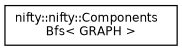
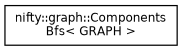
node "nifty::nifty::Components Bfs< GRAPH >": label "nifty::nifty::Components Bfs< GRAPH >" -> "nifty::graph::Components Bfs< GRAPH >"
